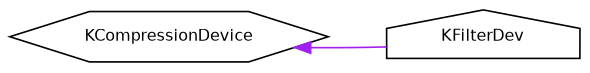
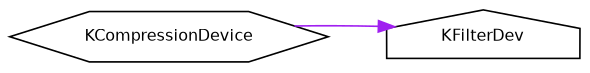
edge "KFilterDev" -> "KCompressionDevice": reversed
